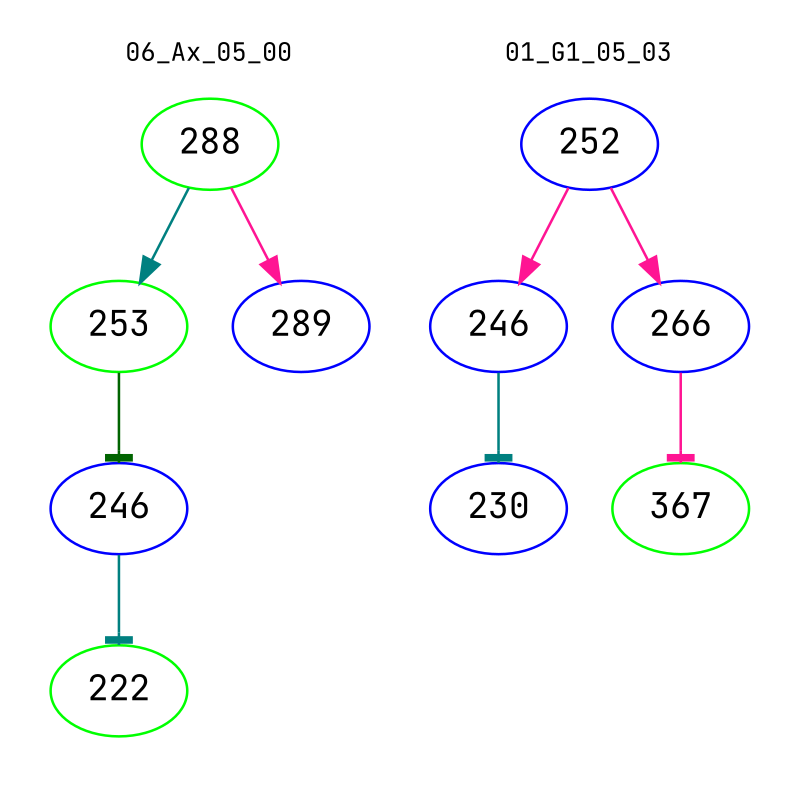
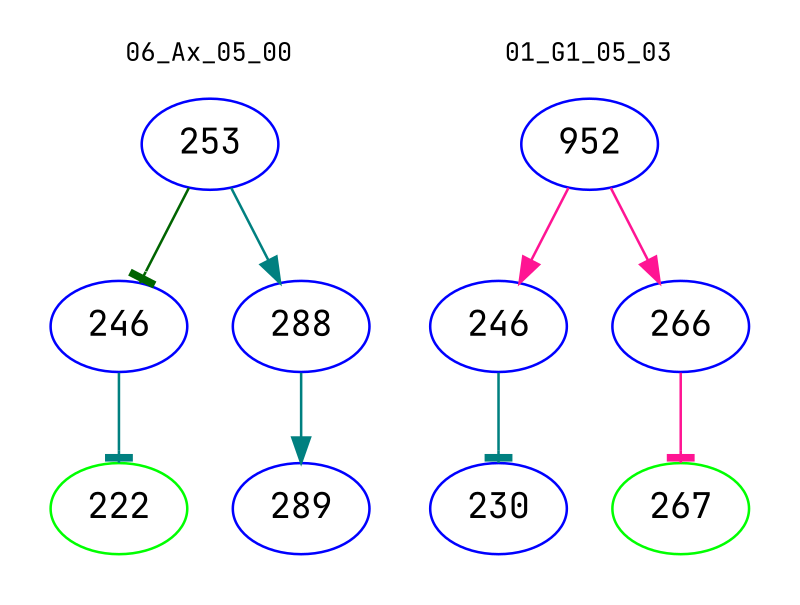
node "288": color green -> blue
node "252": label "252" -> "952"
edge "288" -> "253": reversed
edge "288" -> "289": color deeppink -> teal
node "253": color green -> blue
node "367": label "367" -> "267"
